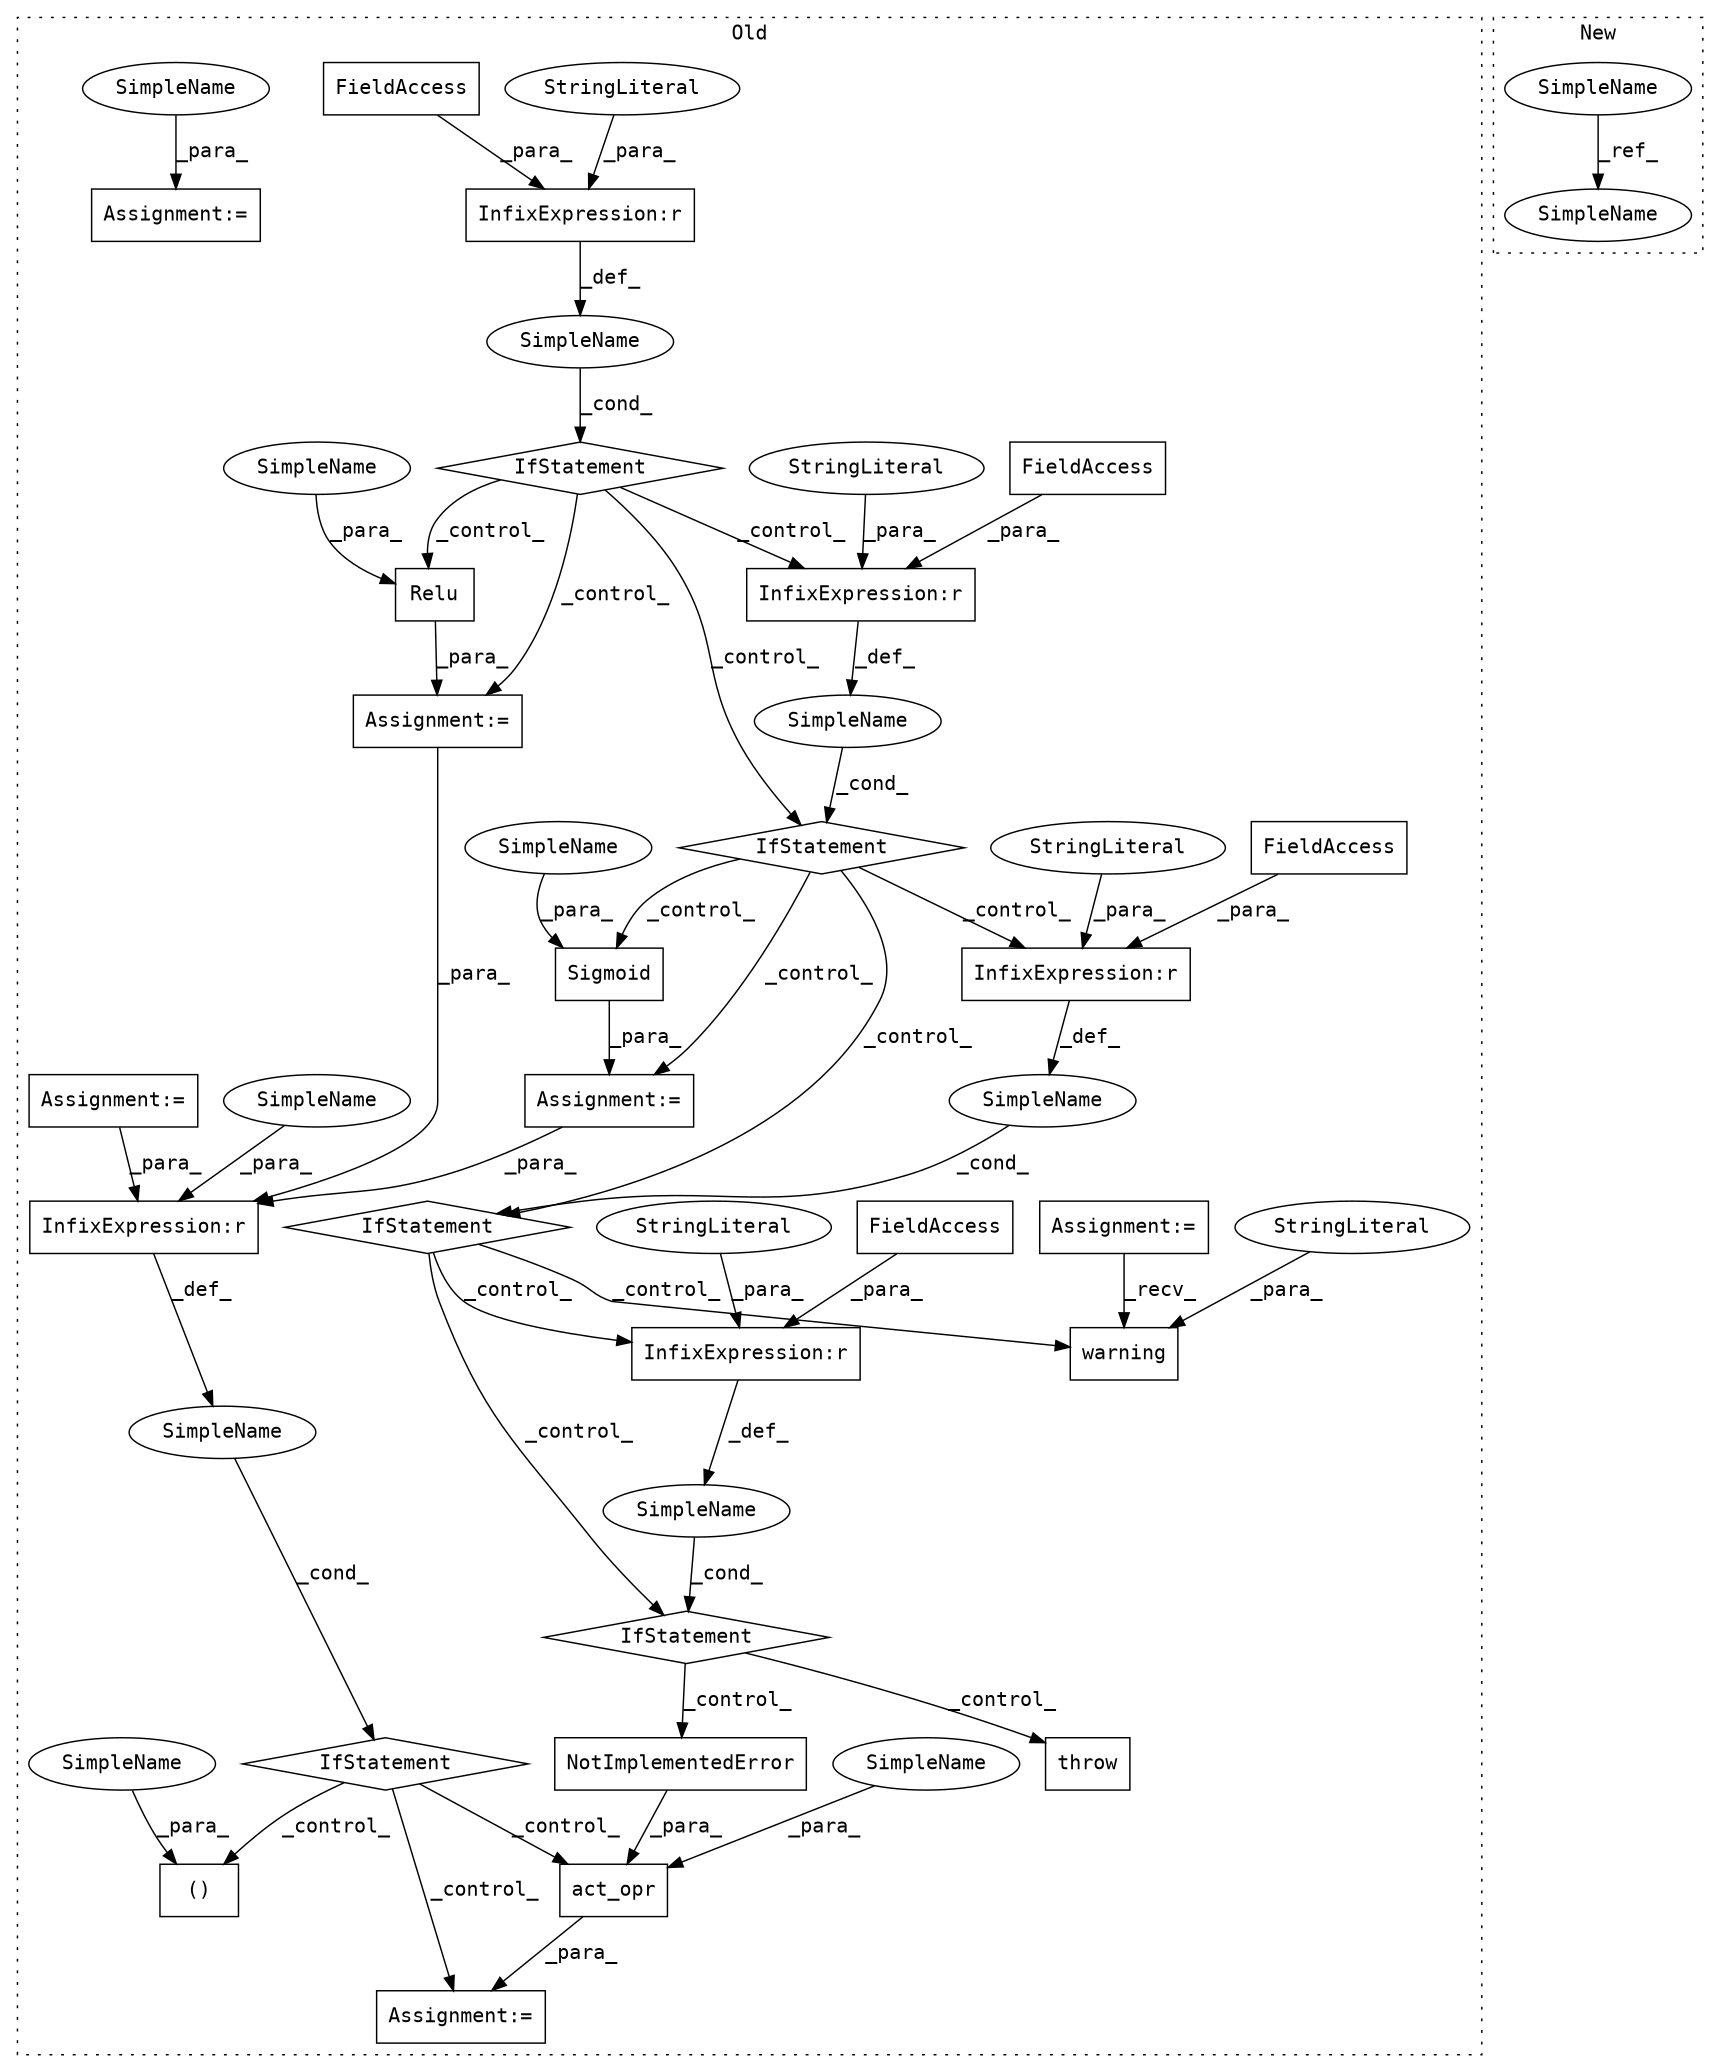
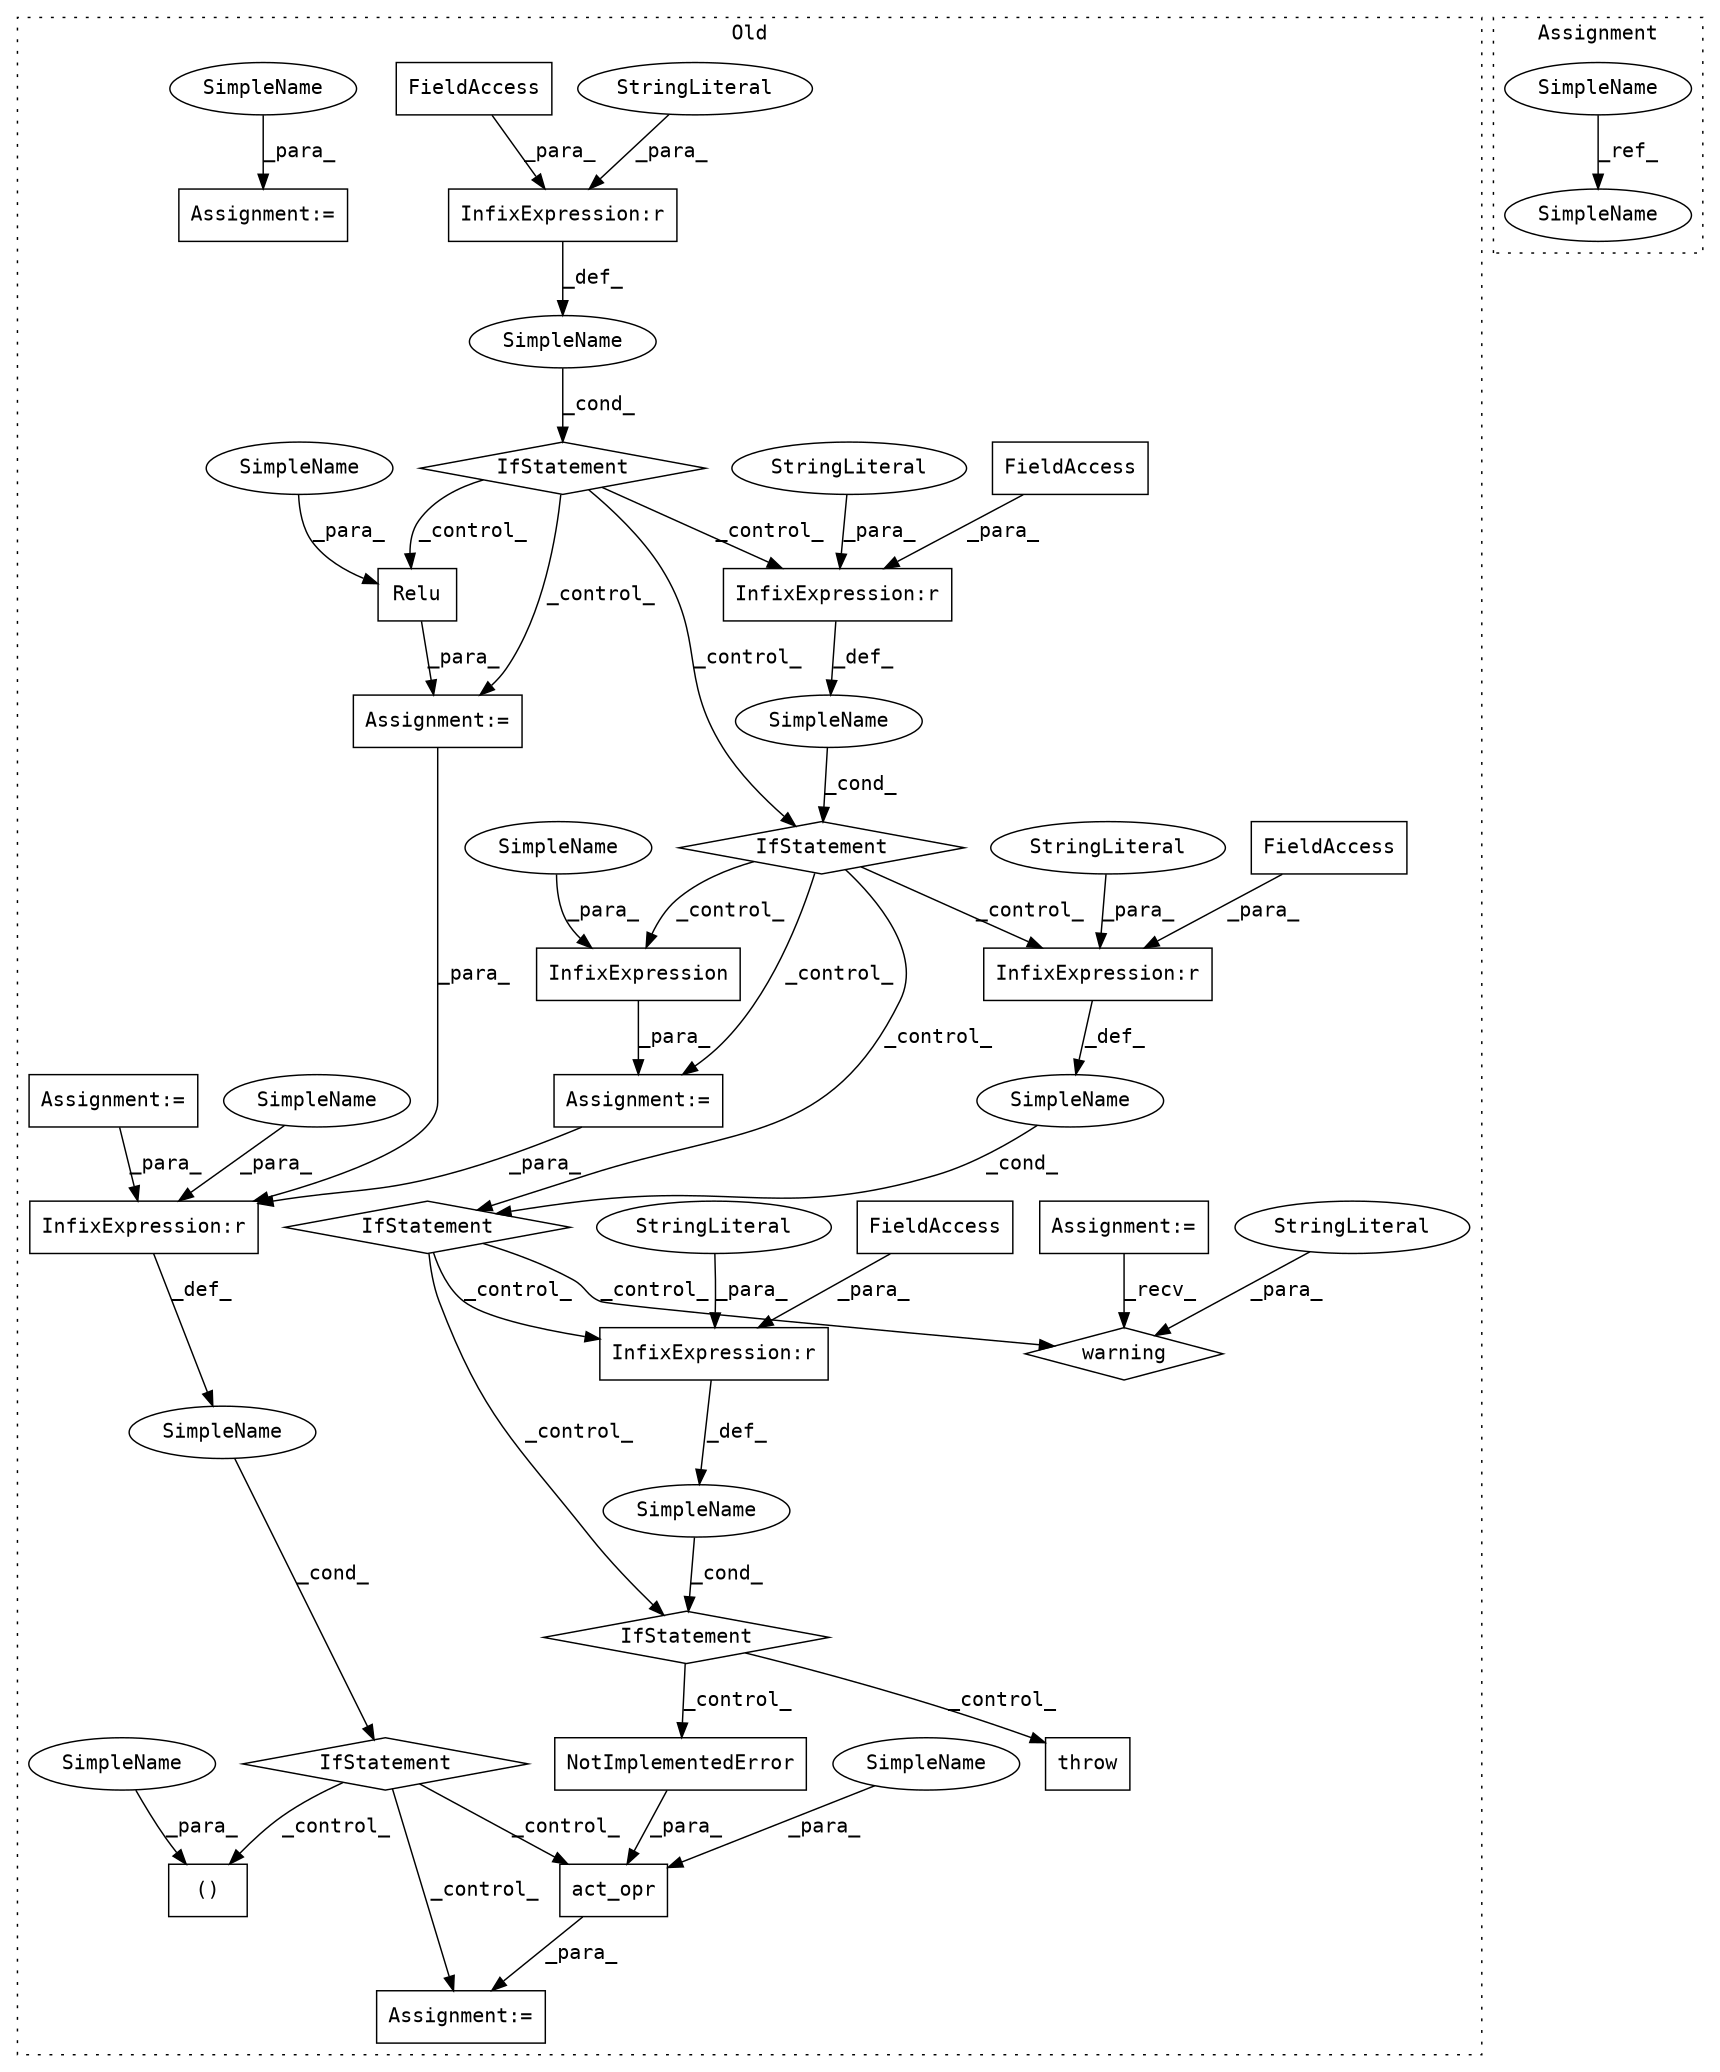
cluster "New": label "New" -> "Assignment"
node "Sigmoid": label "Sigmoid" -> "InfixExpression"
node "warning": shape box -> diamond
